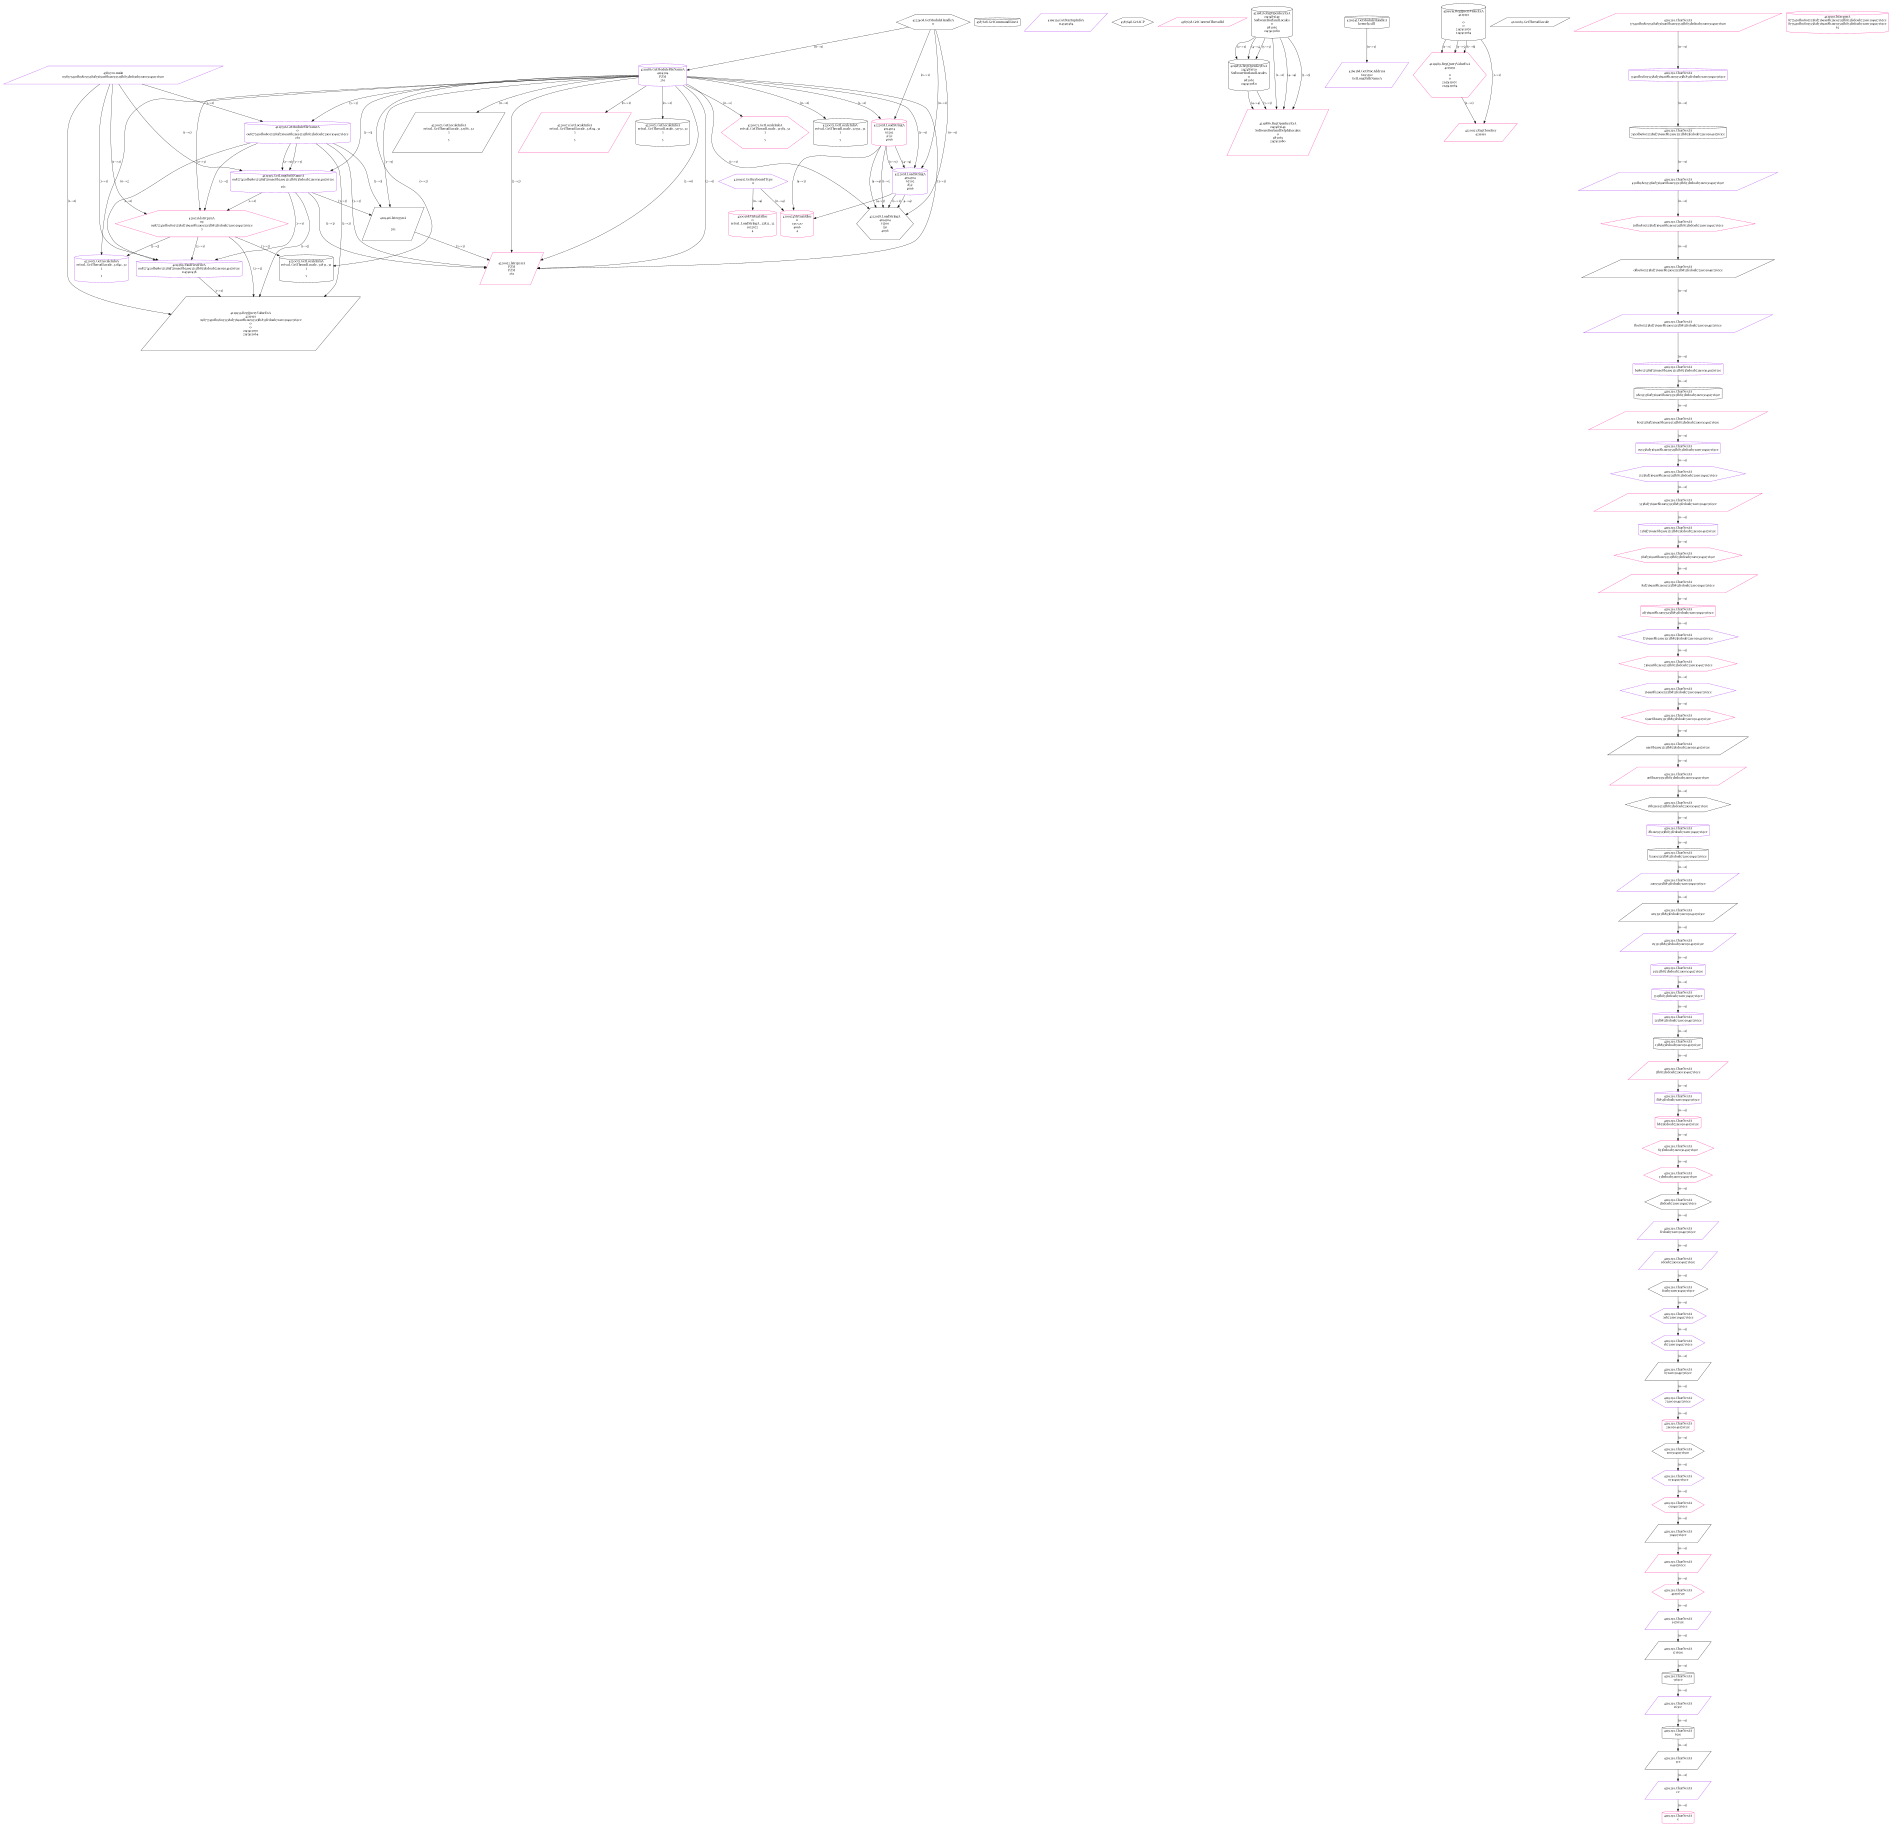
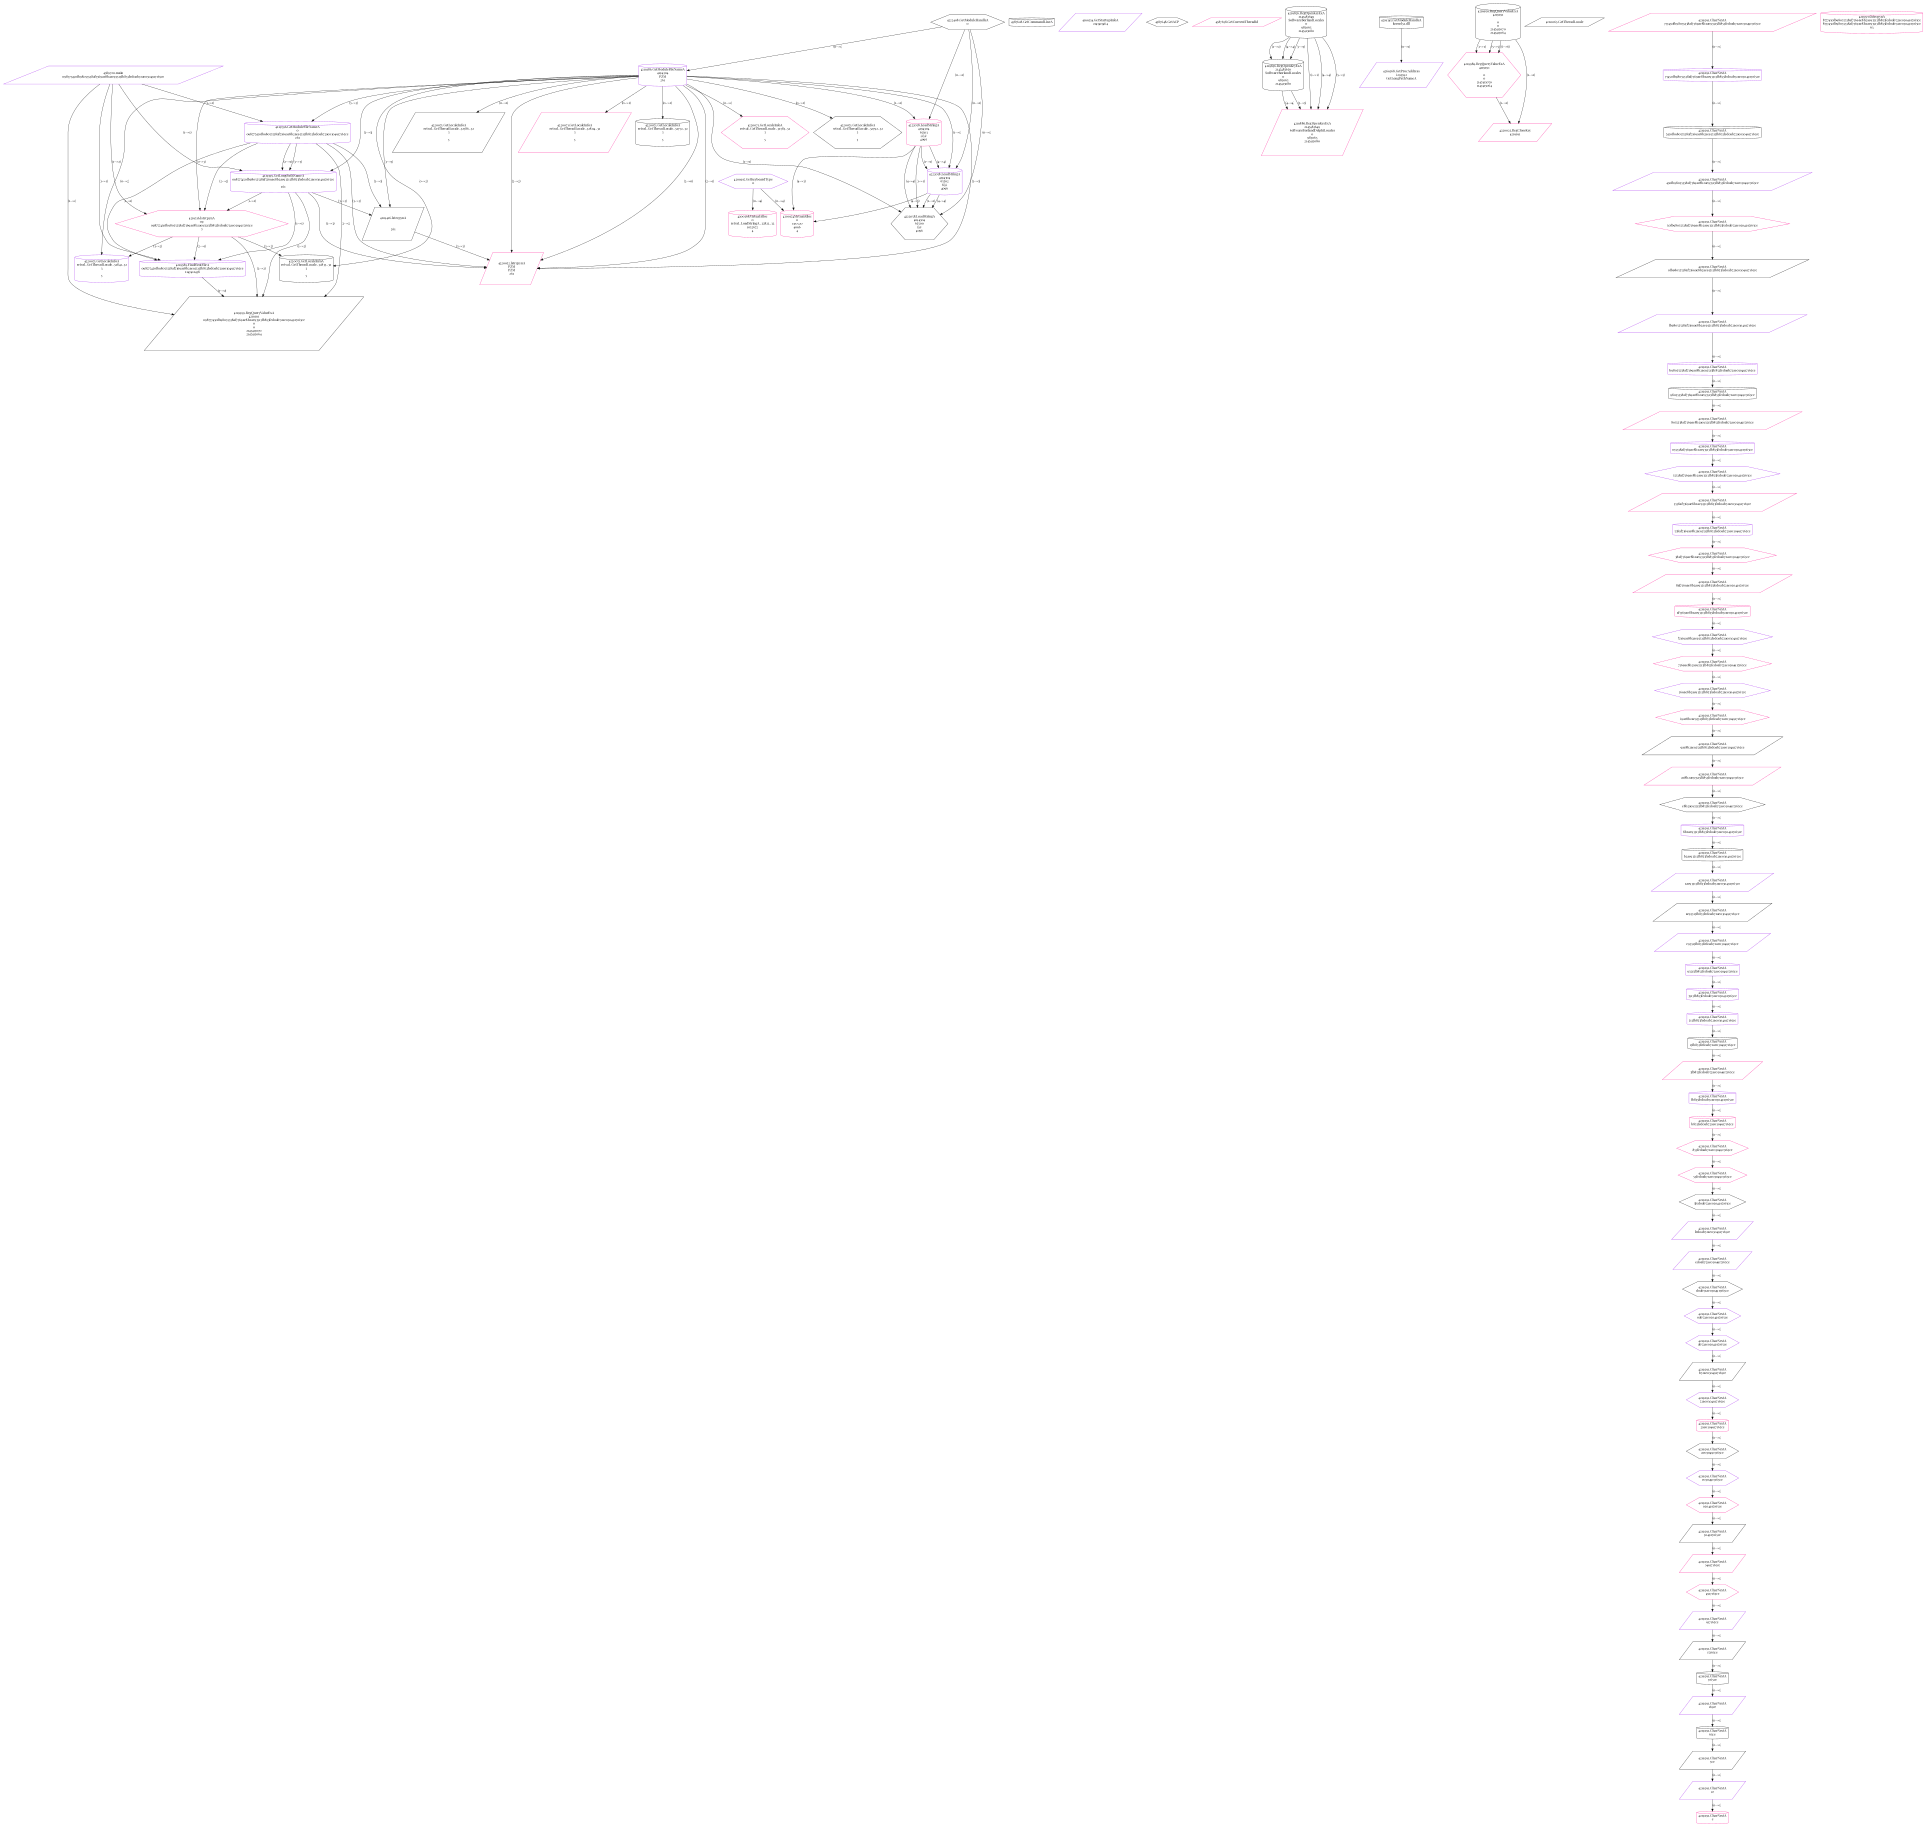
node "4220071.GetLocaleInfoA retval_GetThreadLocale_32792_32 3 5": shape cylinder -> hexagon
